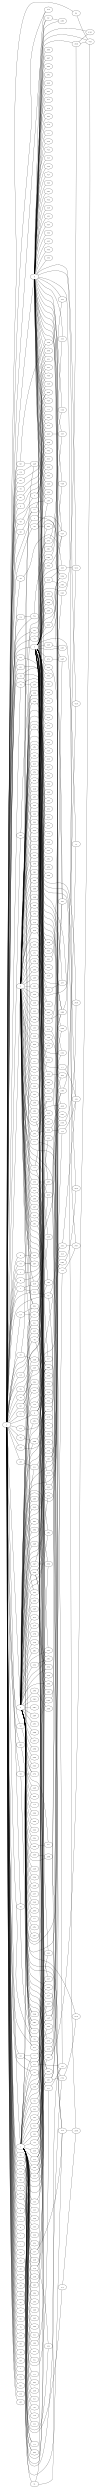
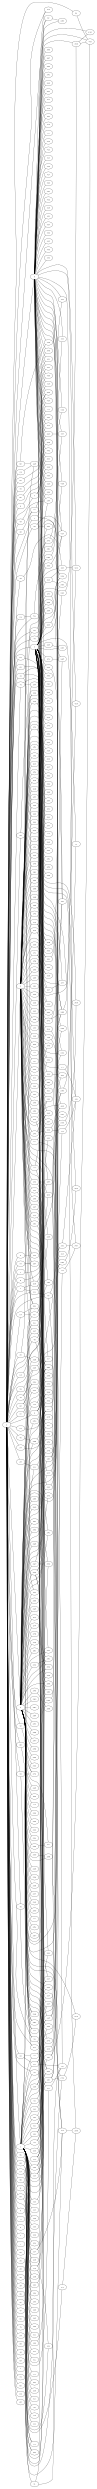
edge "1" -- "100": removed
